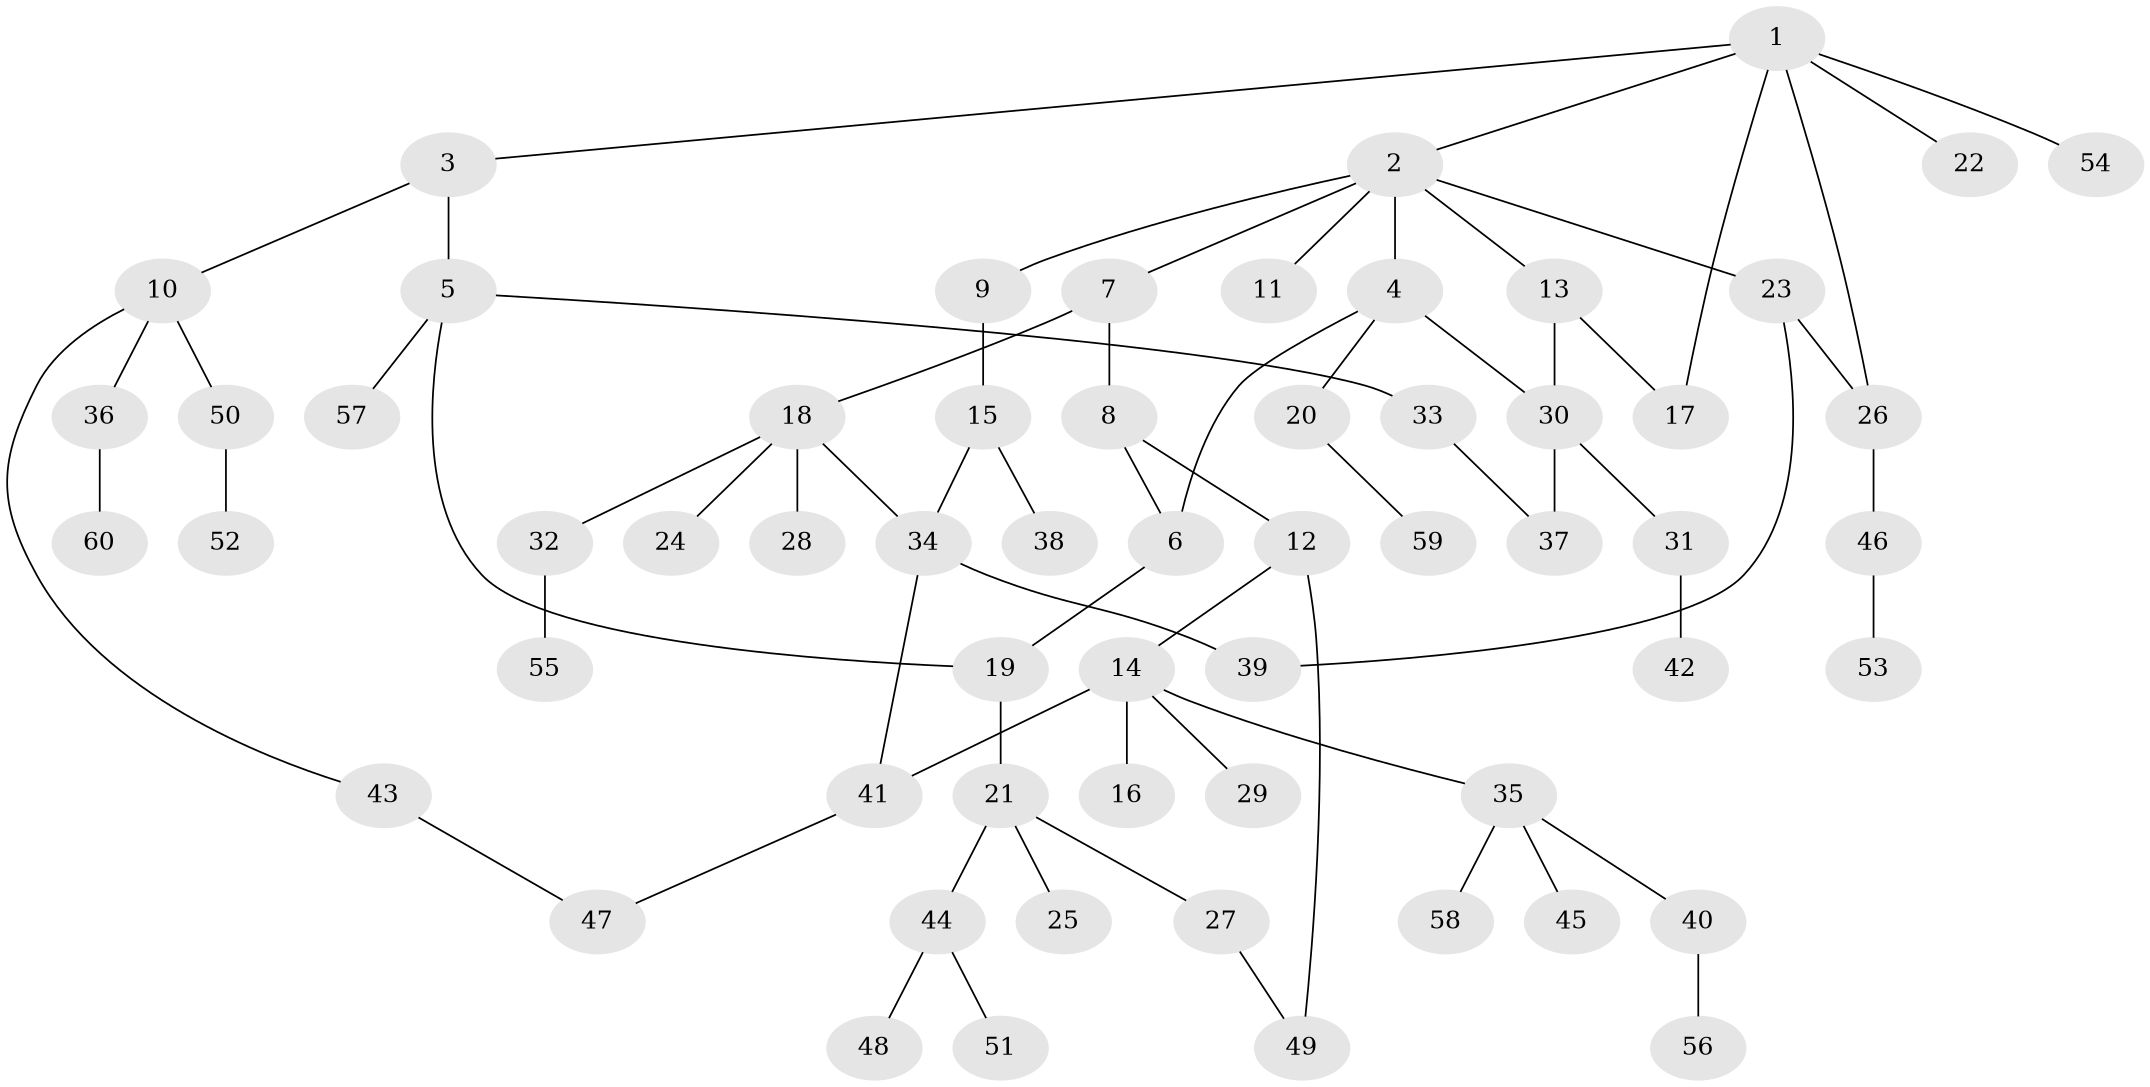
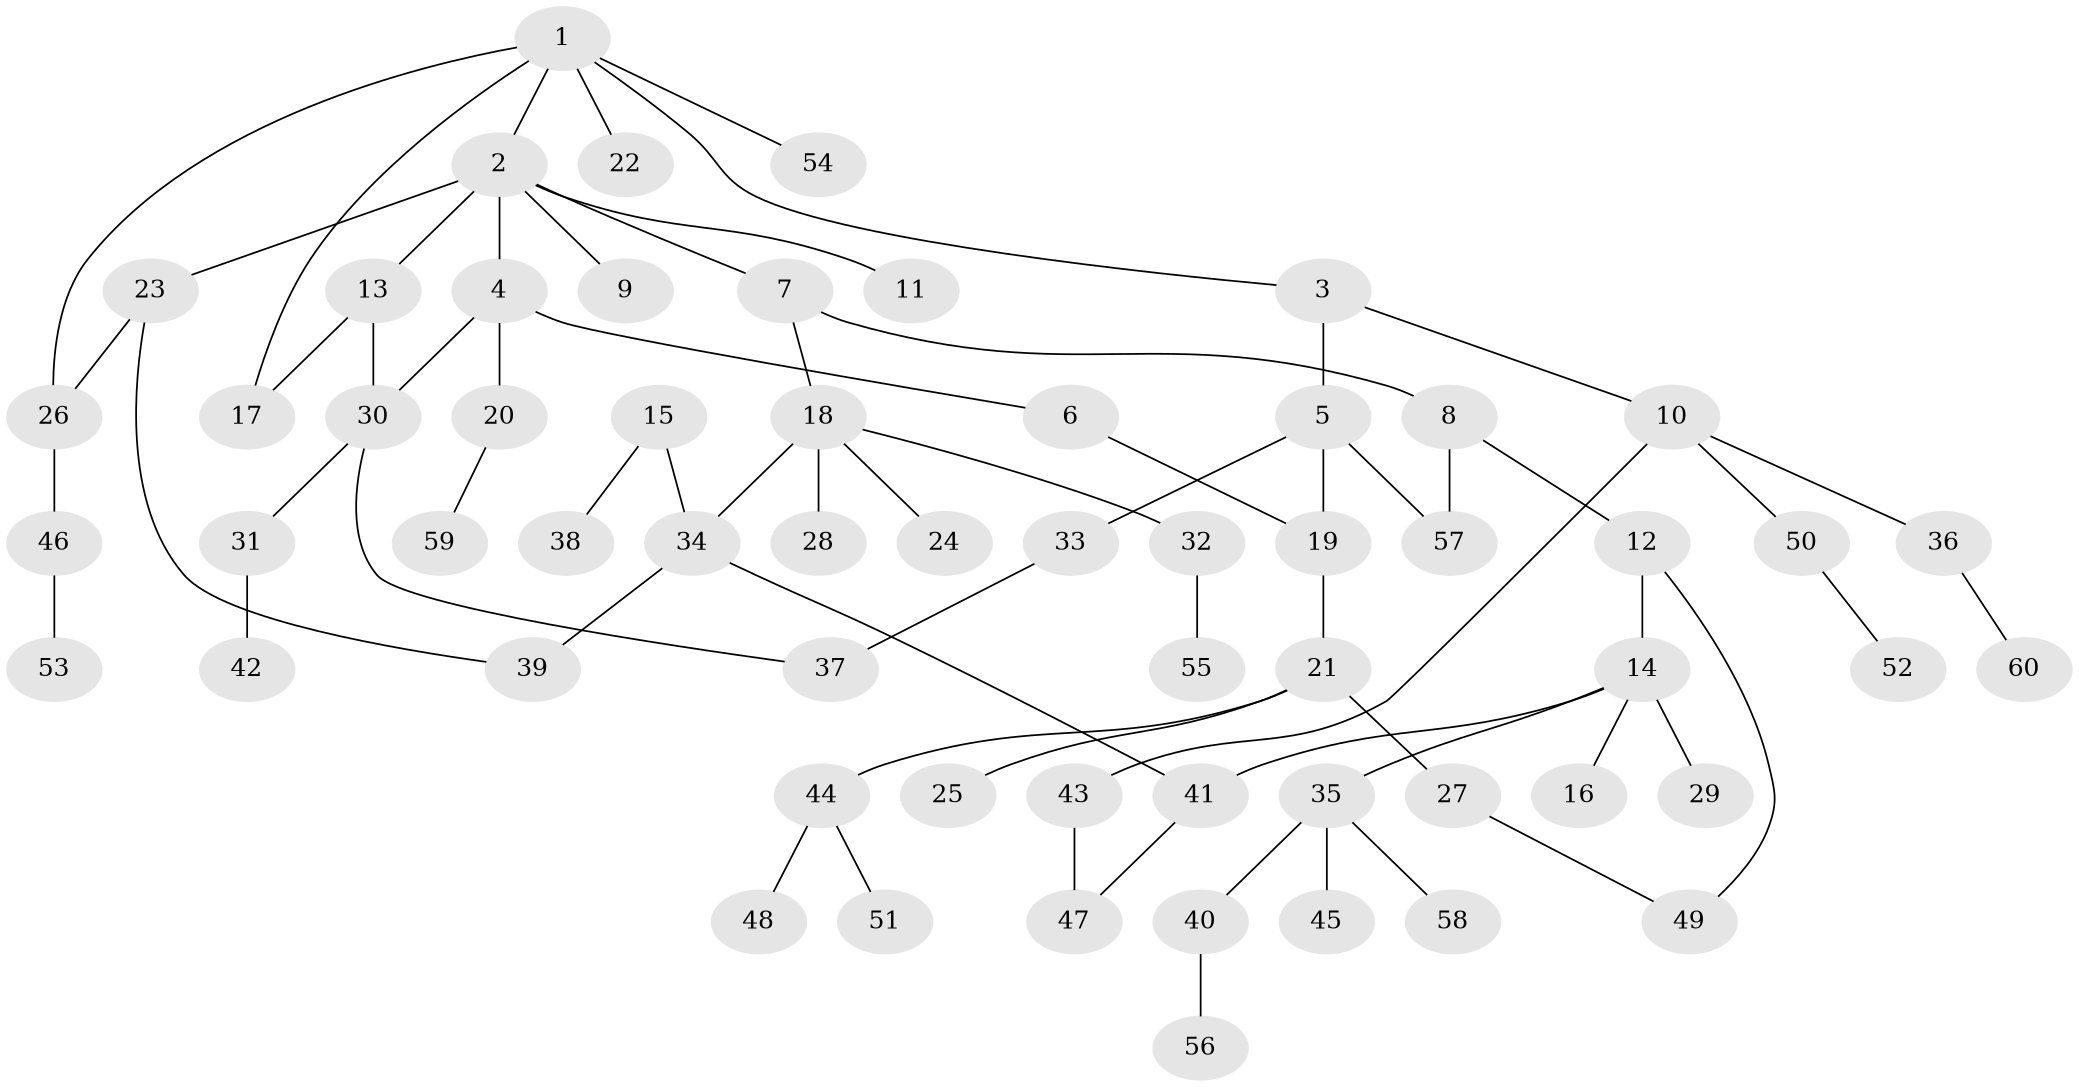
edge "9" -- "15": removed
edge "8" -- "6": now "8" -- "57"
